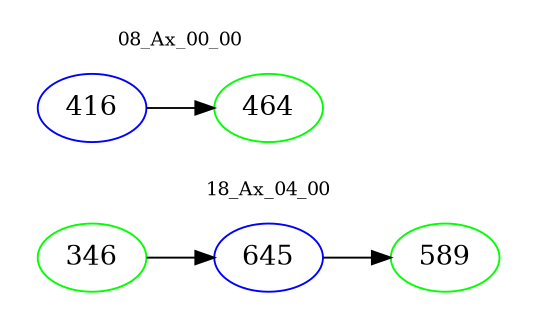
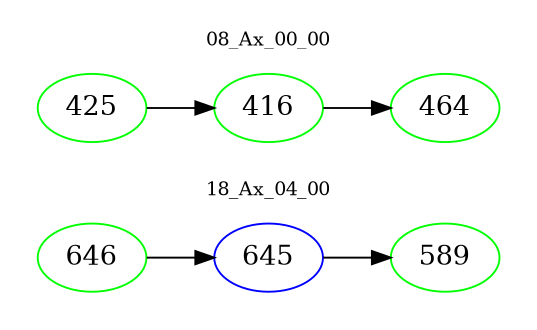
node "425": added
node "416": color blue -> green
node "346": label "346" -> "646"
